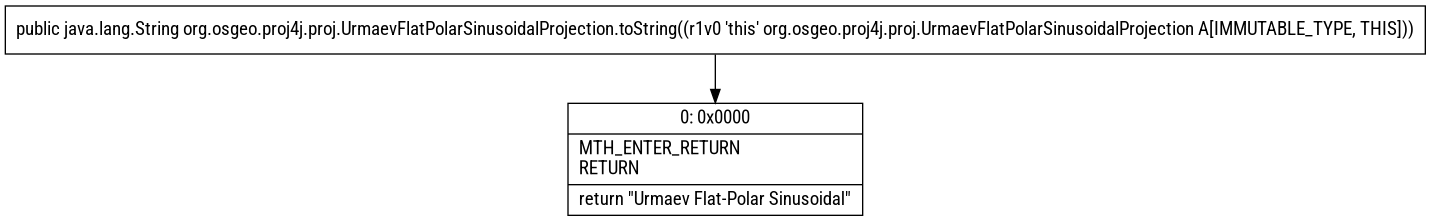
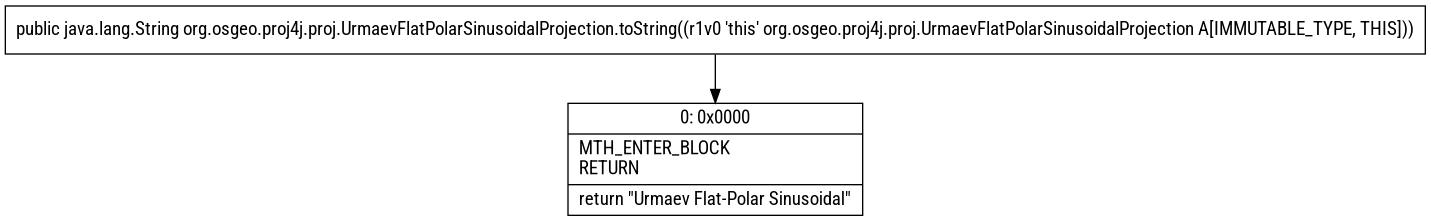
node "0: 0x0000": text "MTH_ENTER_RETURN" -> "MTH_ENTER_BLOCK"
